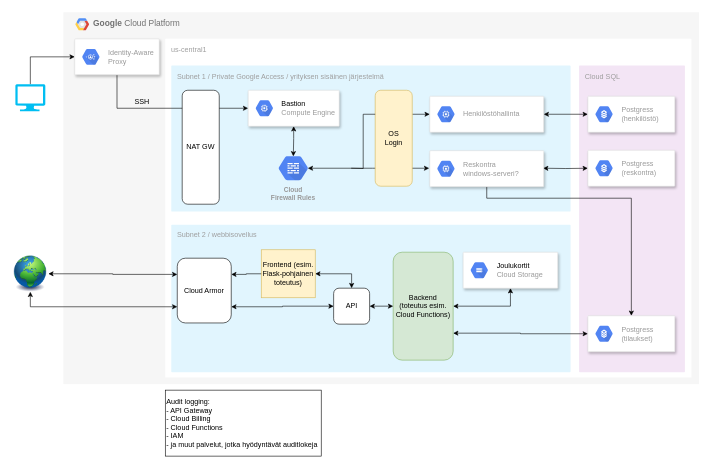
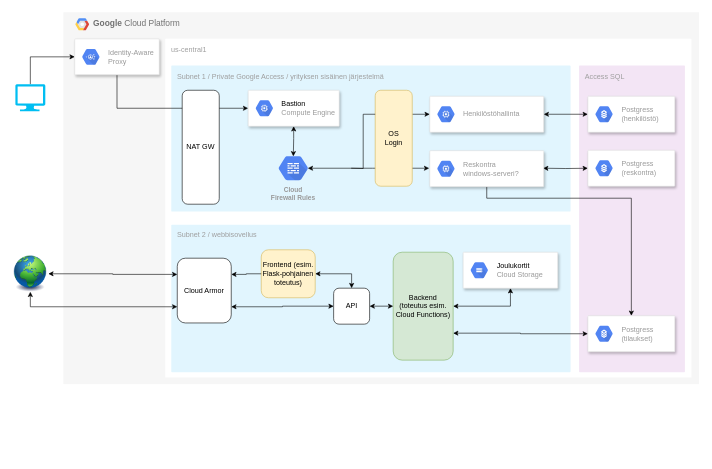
node "Cloud SQL": label "Cloud SQL" -> "Access SQL"
node "SSH": removed
node "Frontend (esim. Flask-pohjainen toteutus)": shape rectangle -> rounded rectangle
node "Audit logging: - API Gateway - Cloud Billing - Cloud Functions - IAM - ja muut palvelut, jotka hyödyntävät auditlokeja": removed
